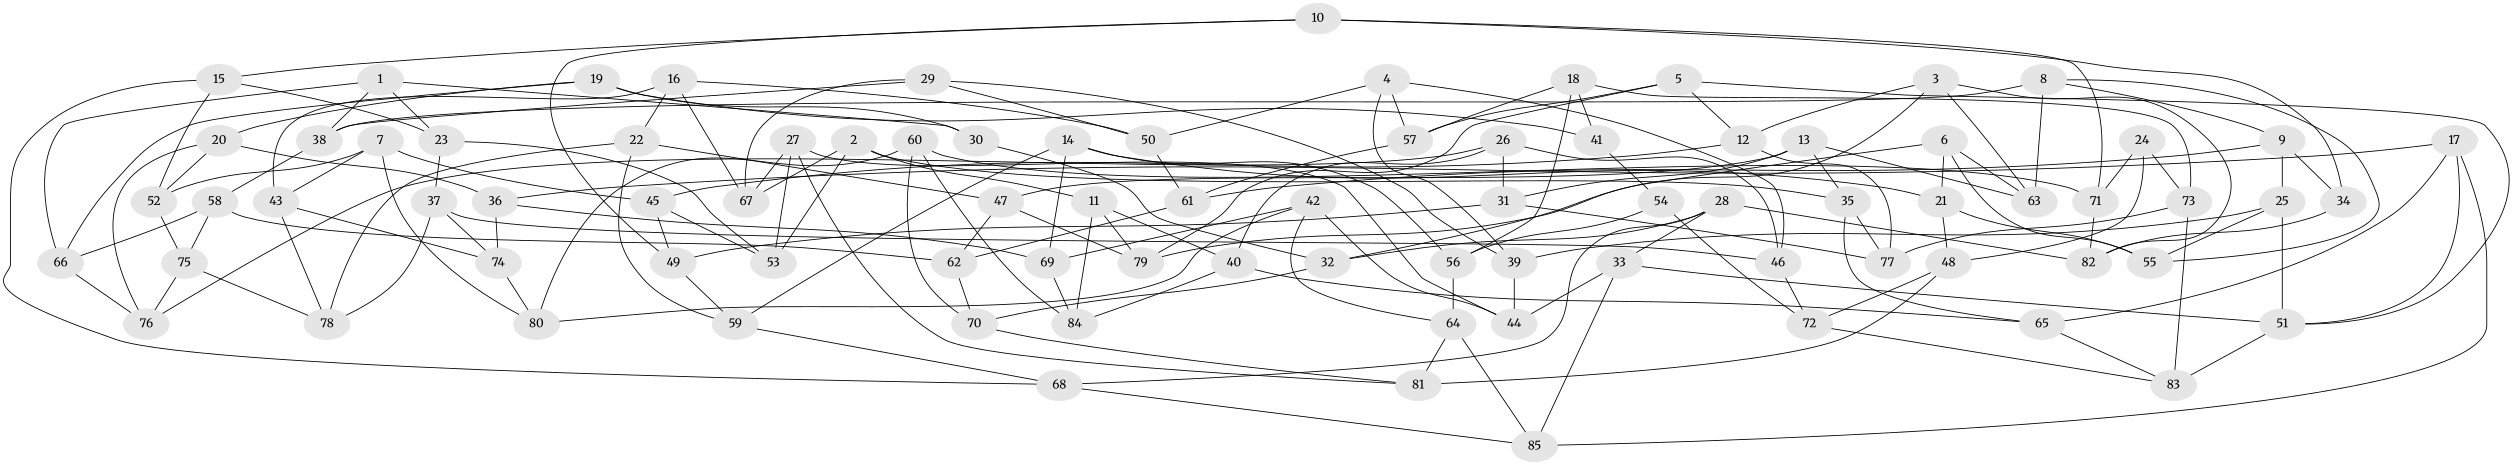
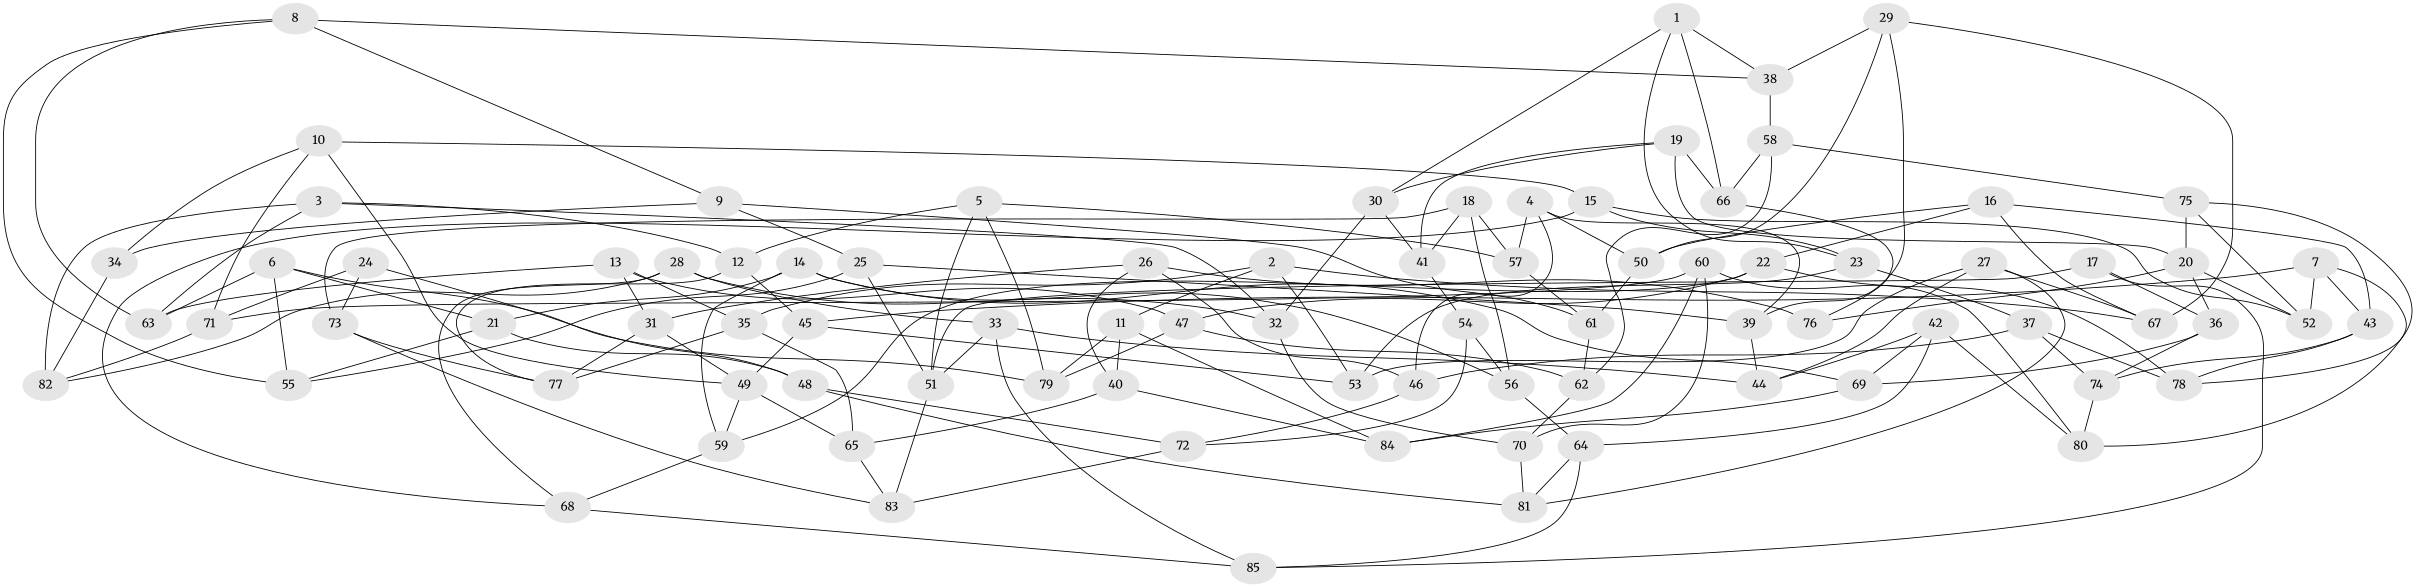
edge "30" -- "41": added
edge "17" -- "65": now "49" -- "65"
edge "75" -- "76": now "75" -- "20"
